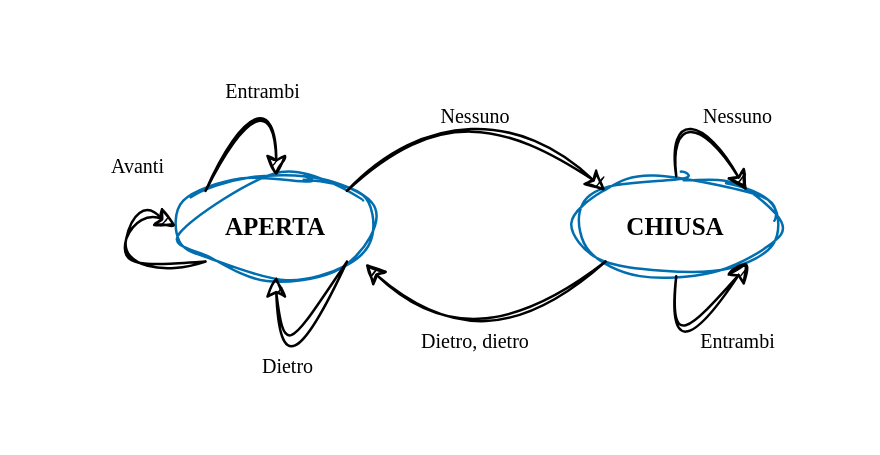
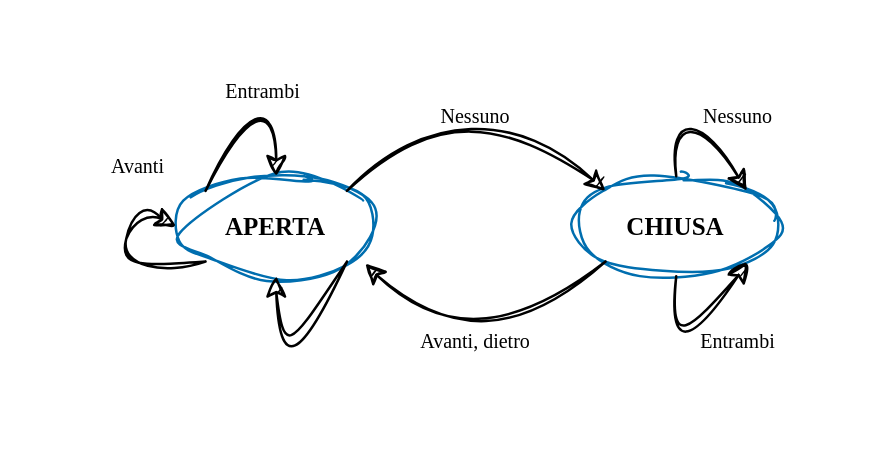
node "Dietro, dietro": label "Dietro, dietro" -> "Avanti, dietro"
node "Dietro": removed
